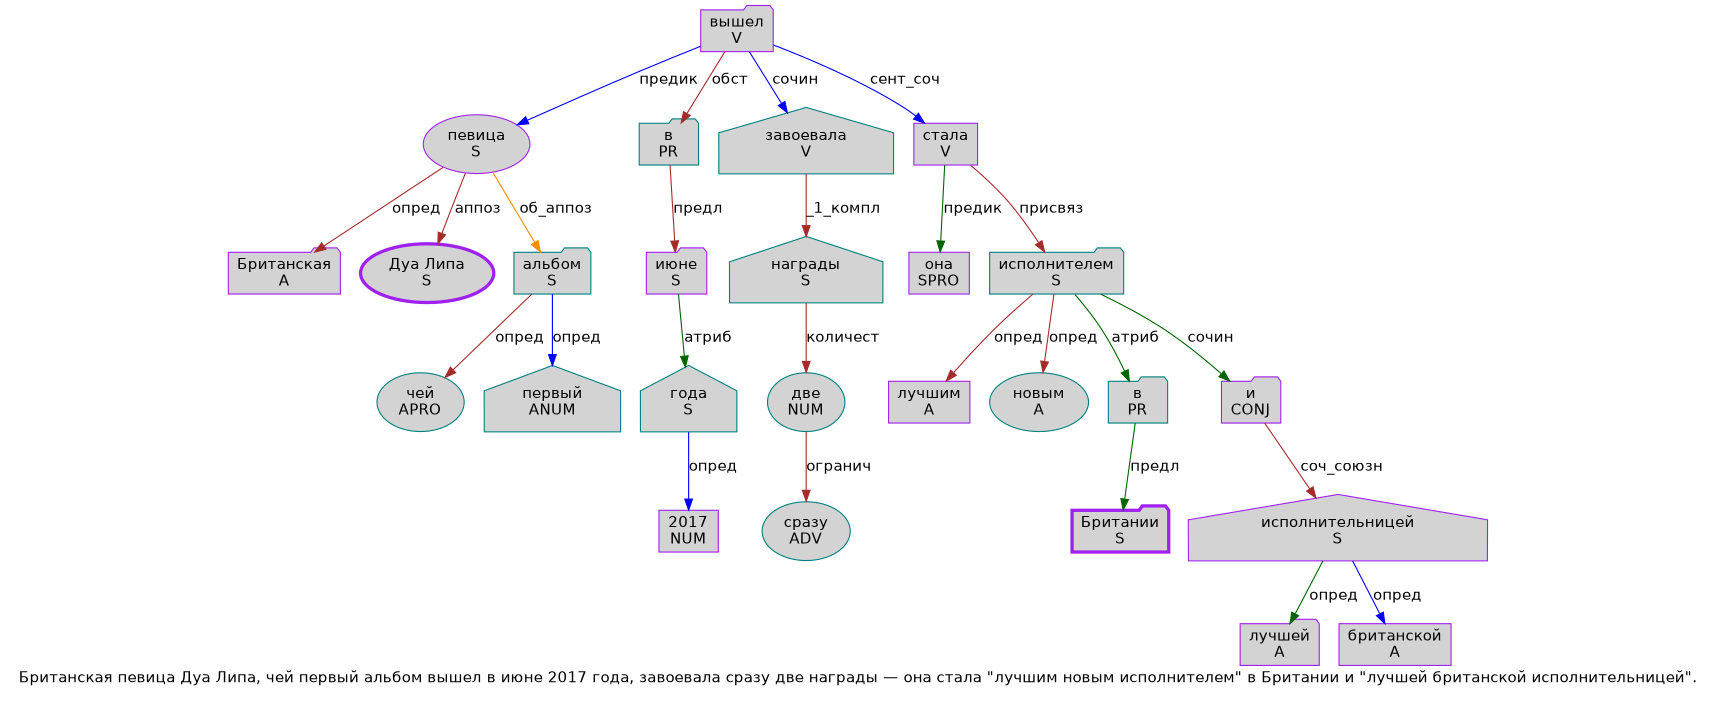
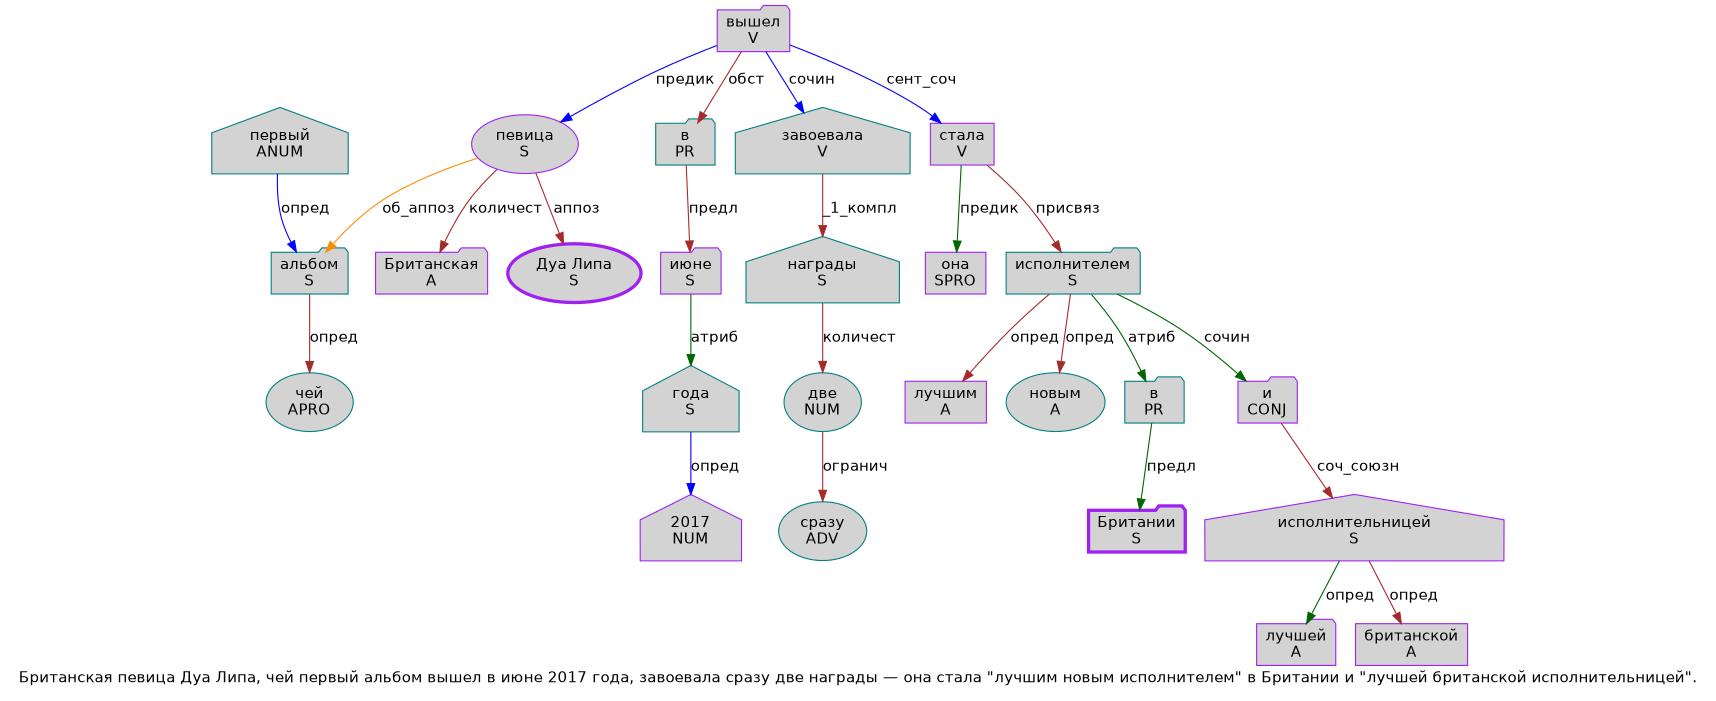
edge "певица S" -> "Британская A": label "опред" -> "количест"
edge "альбом S" -> "первый ANUM": reversed
node "2017 NUM": shape box -> house
edge "исполнительницей S" -> "британской A": color blue -> brown
